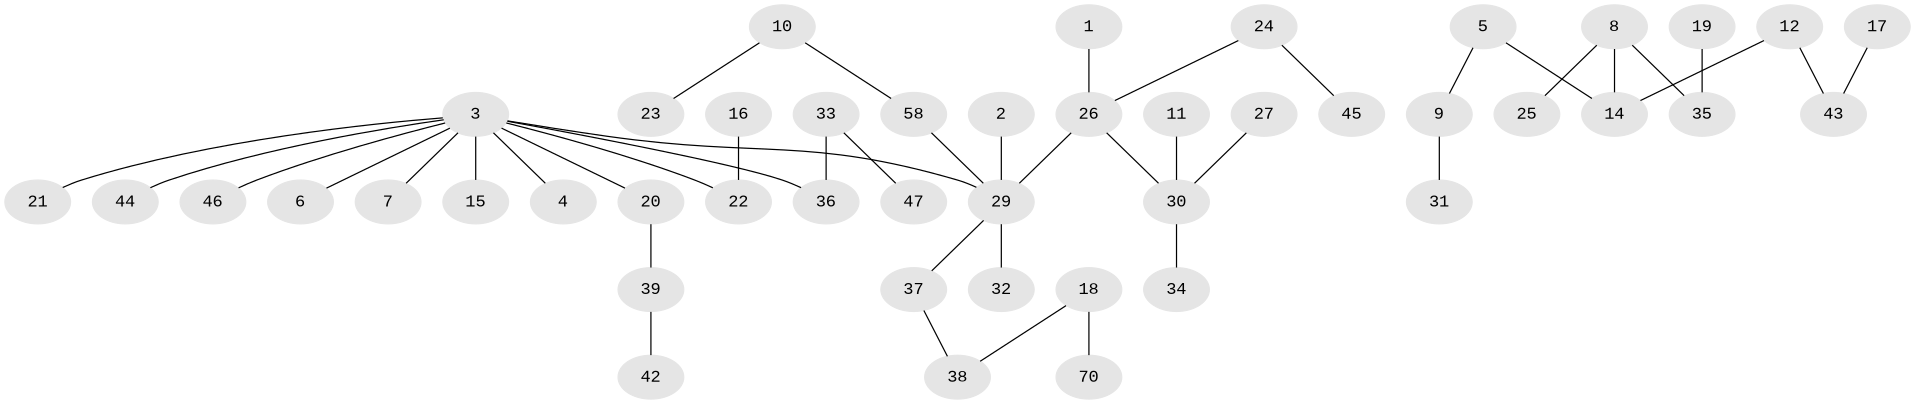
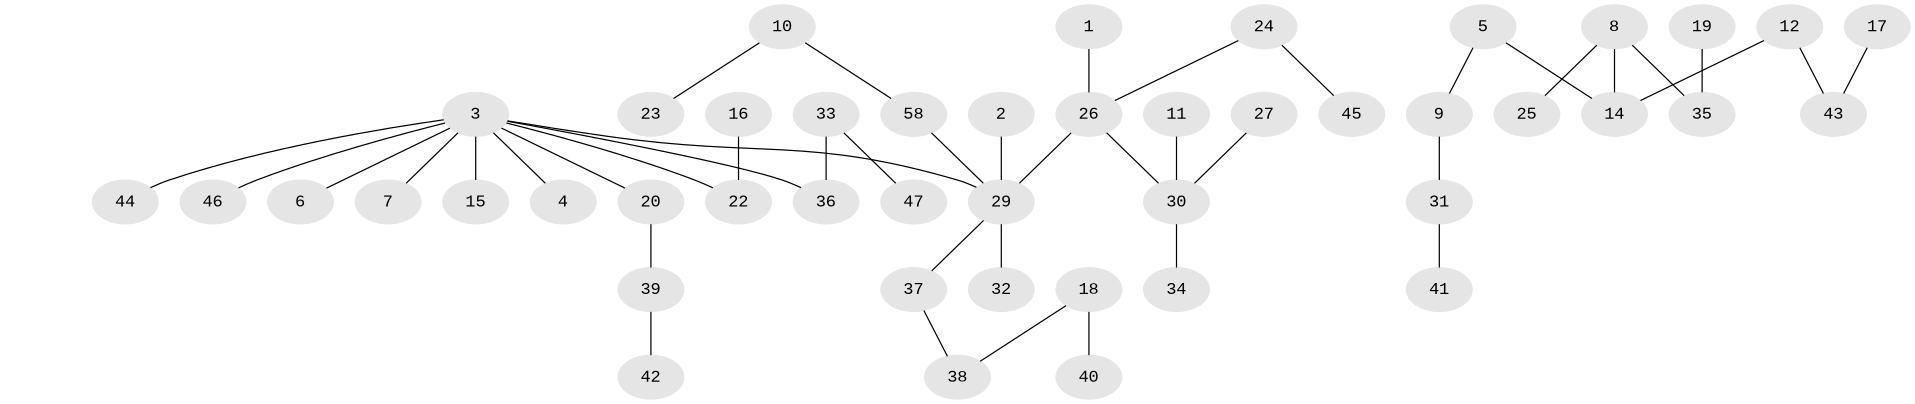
node "21": removed
node "41": added
node "70": label "70" -> "40"
